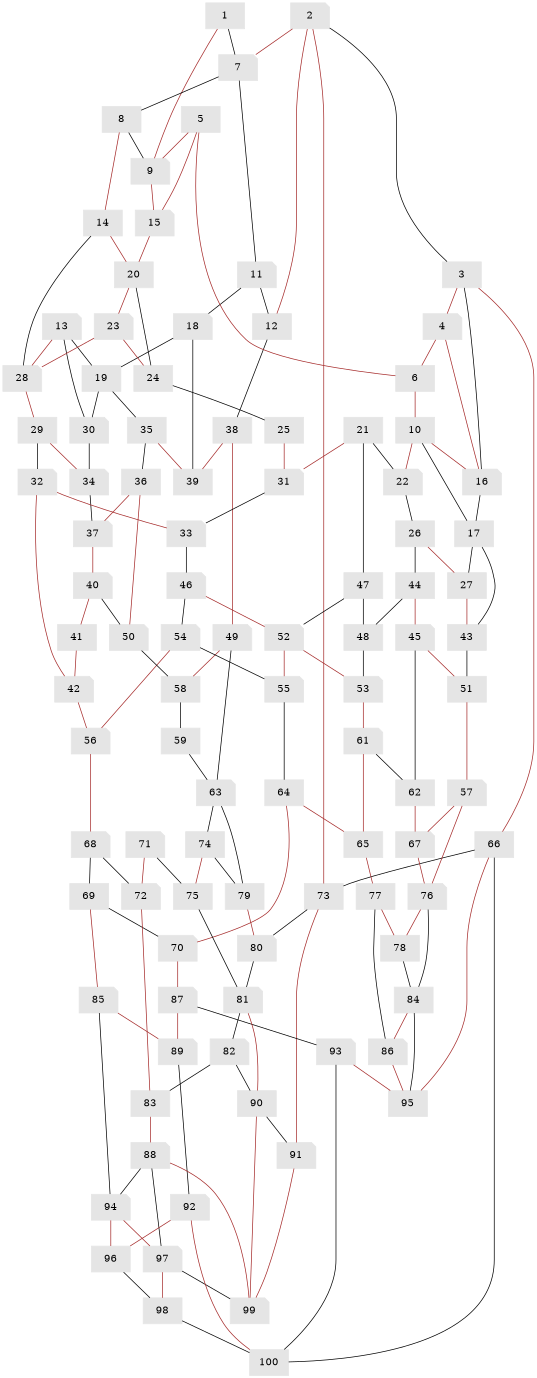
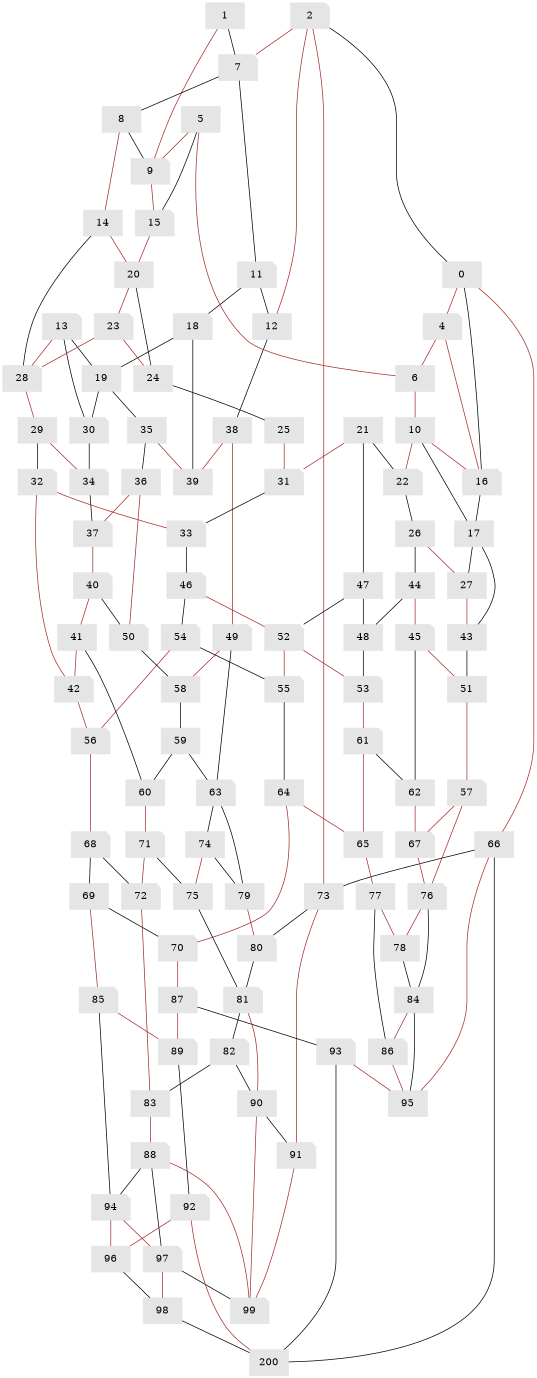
edge "5" -- "15": color brown -> black
node "3": label "3" -> "0"
node "60": added
node "100": label "100" -> "200"
